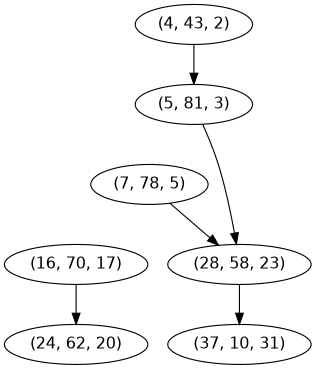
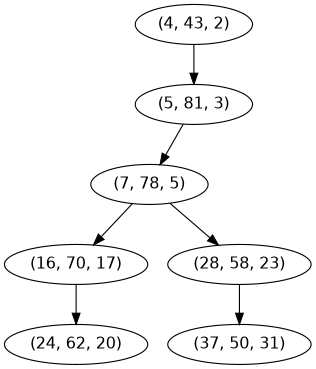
edge "(5, 81, 3)" -> "(28, 58, 23)": now "(5, 81, 3)" -> "(7, 78, 5)"
edge "(7, 78, 5)" -> "(16, 70, 17)": added
node "(37, 10, 31)": label "(37, 10, 31)" -> "(37, 50, 31)"
